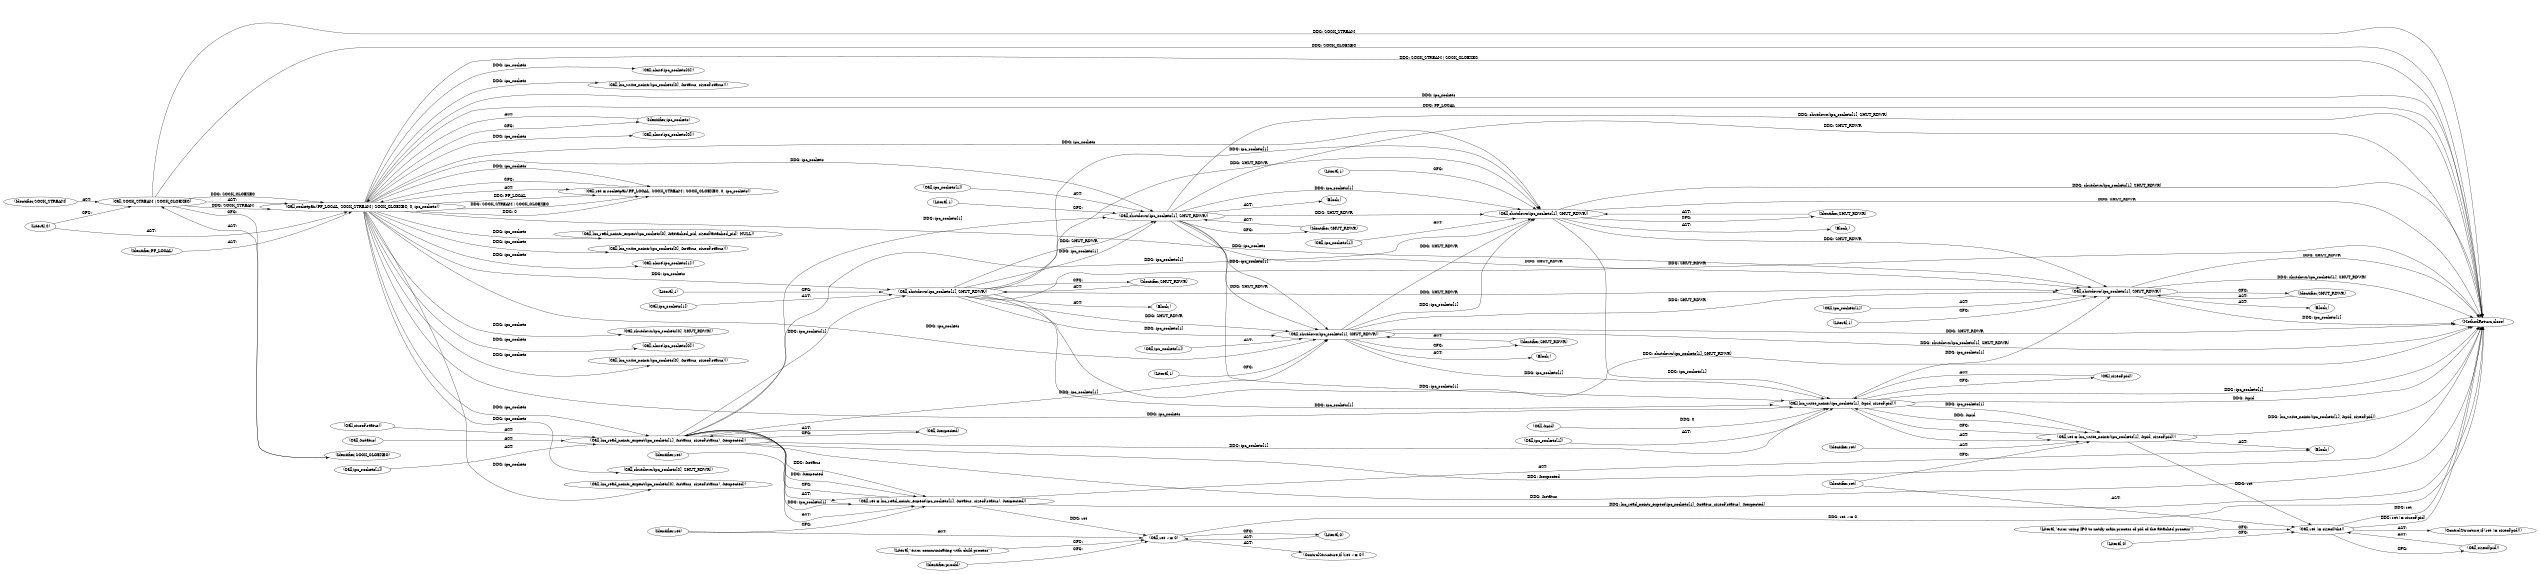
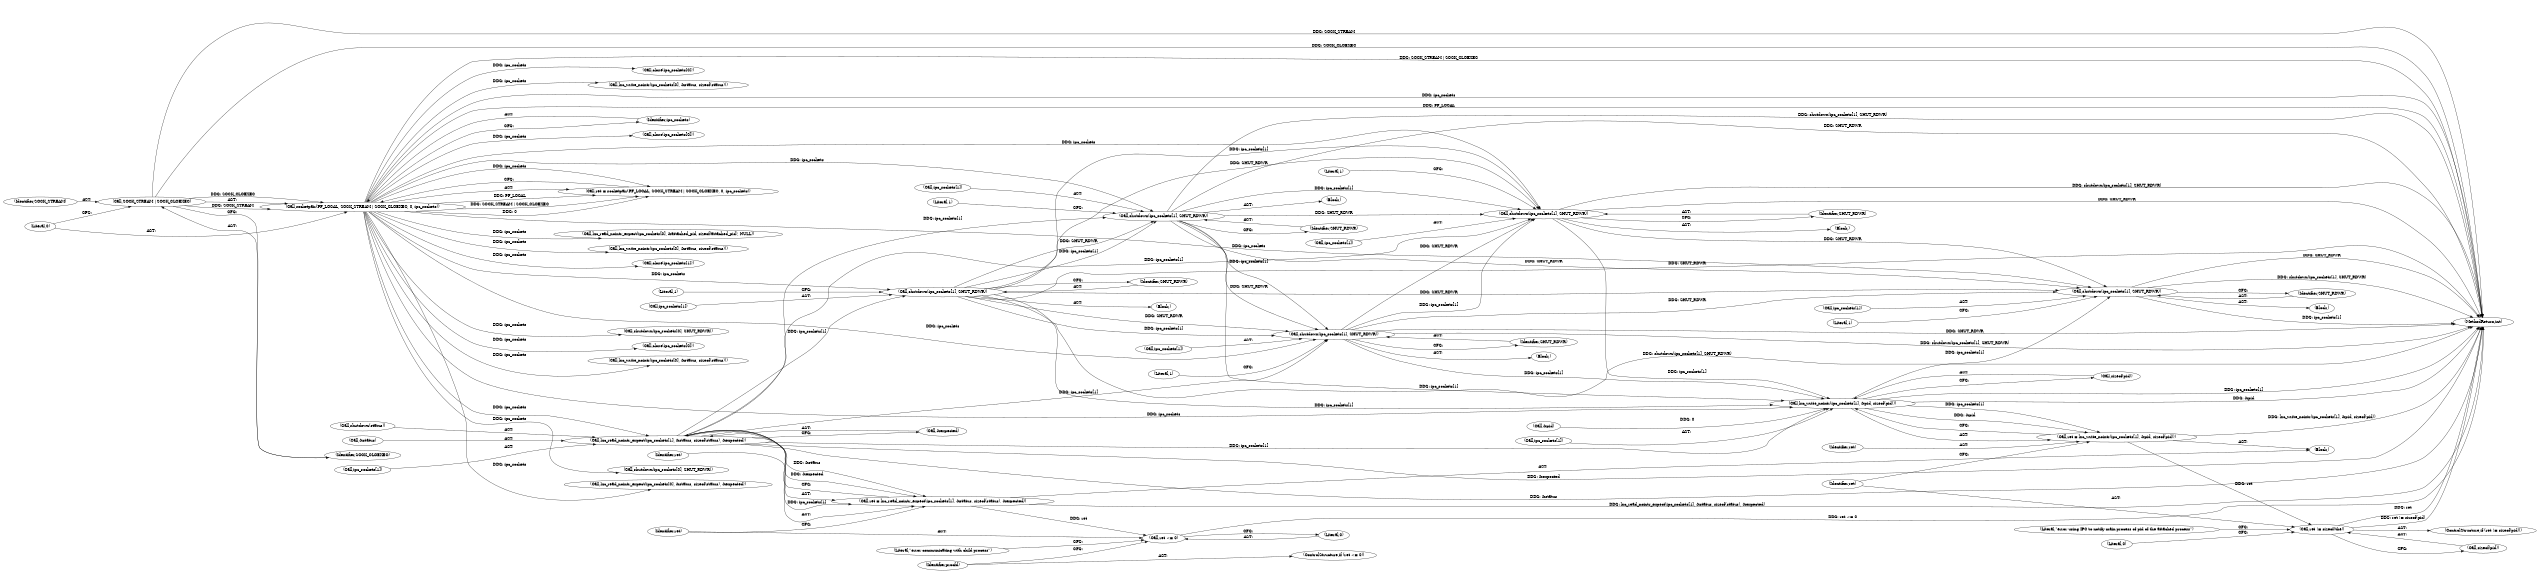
node "(Identifier,PF_LOCAL)": removed
node "(MethodReturn,close)": label "(MethodReturn,close)" -> "(MethodReturn,int)"
node "(Call,sizeof(status))": label "(Call,sizeof(status))" -> "(Call,shutdown(status))"
edge "(Call,ret <= 0)" -> "(ControlStructure,if (ret <= 0))": now "(Identifier,procfd)" -> "(ControlStructure,if (ret <= 0))"
